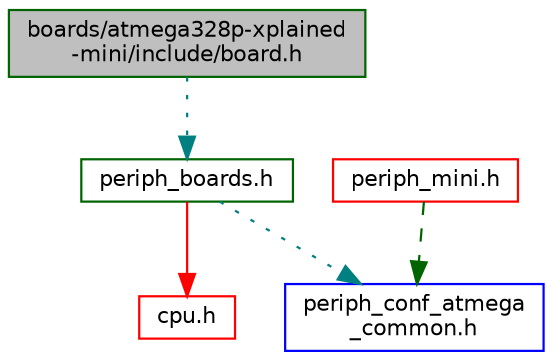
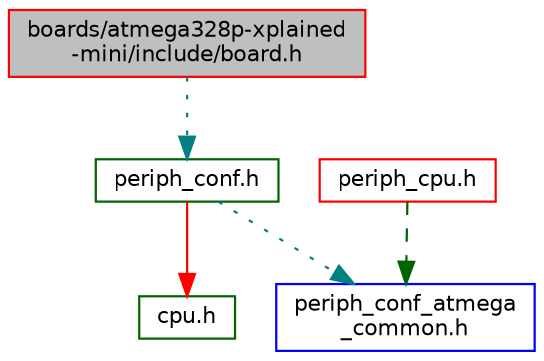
node "boards/atmega328p-xplained -mini/include/board.h": color darkgreen -> red
node "periph_boards.h": label "periph_boards.h" -> "periph_conf.h"
node "periph_mini.h": label "periph_mini.h" -> "periph_cpu.h"
node "cpu.h": color red -> darkgreen
